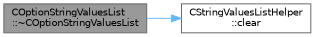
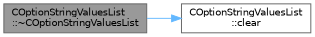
node "CStringValuesListHelper ::clear": label "CStringValuesListHelper ::clear" -> "COptionStringValuesList ::clear"
